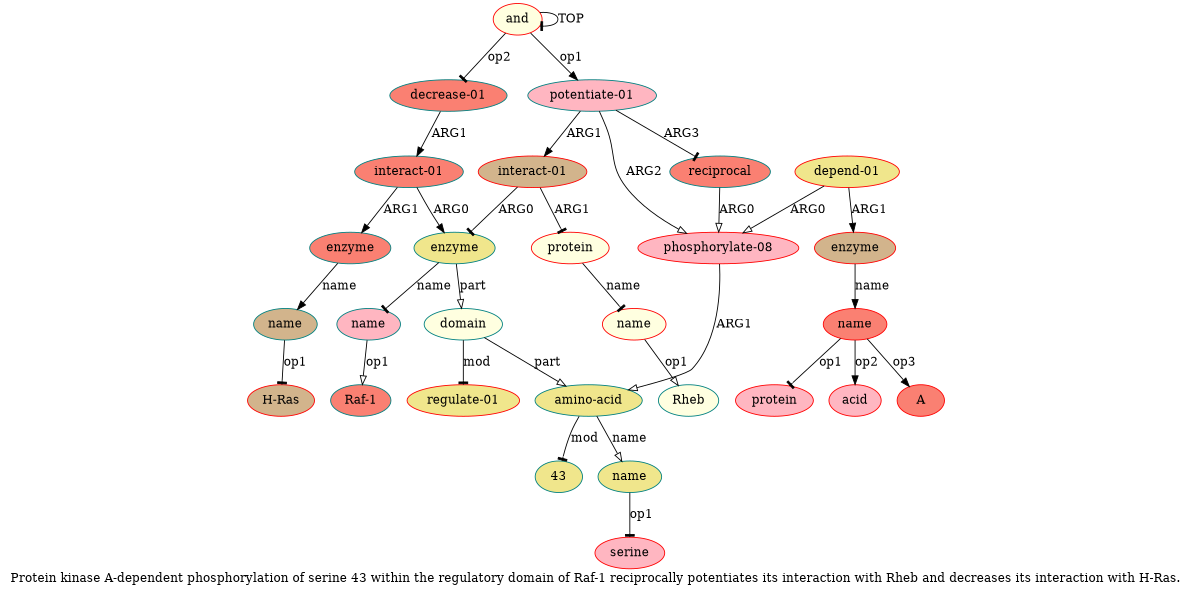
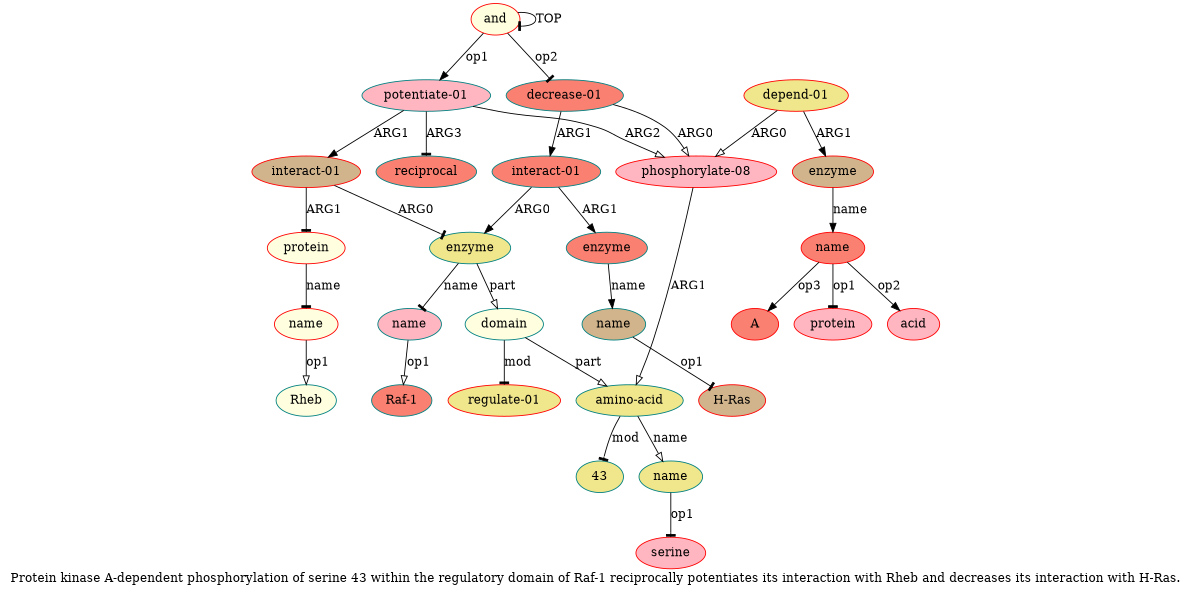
edge "reciprocal" -> "phosphorylate-08": now "decrease-01" -> "phosphorylate-08"
